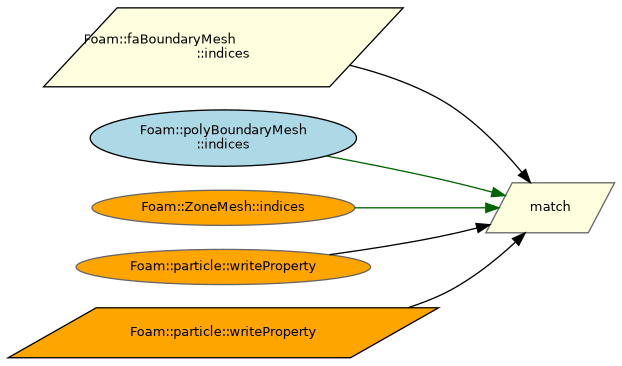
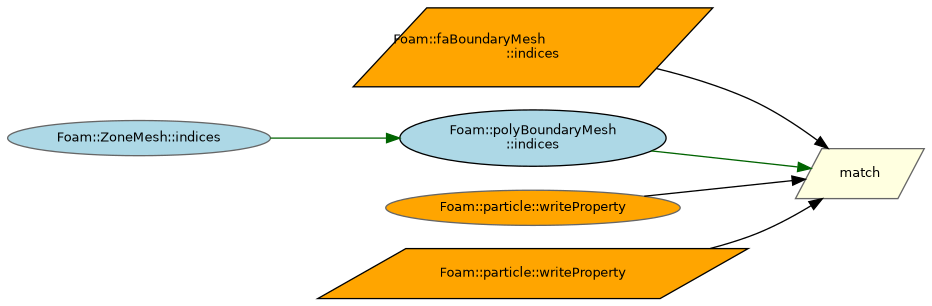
node "Foam::faBoundaryMesh ::indices": fillcolor lightyellow -> orange
node "Foam::ZoneMesh::indices": fillcolor orange -> lightblue
edge "Foam::ZoneMesh::indices" -> "match": now "Foam::ZoneMesh::indices" -> "Foam::polyBoundaryMesh ::indices"
